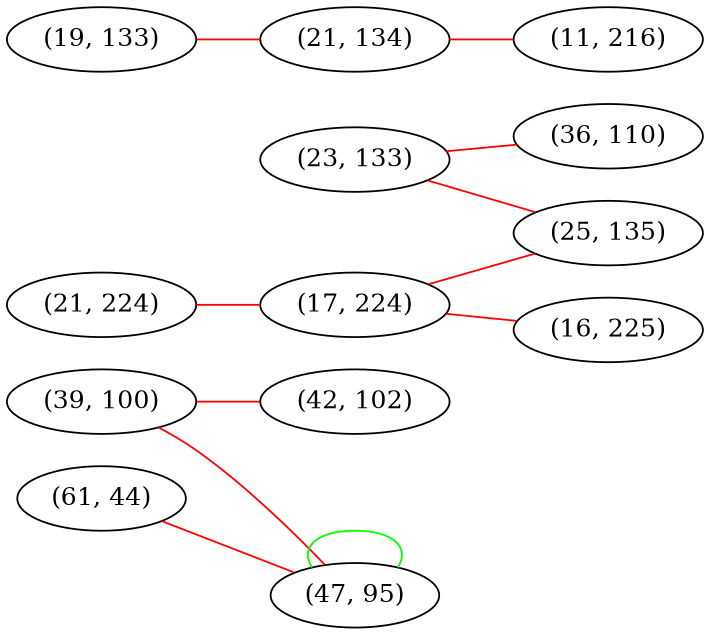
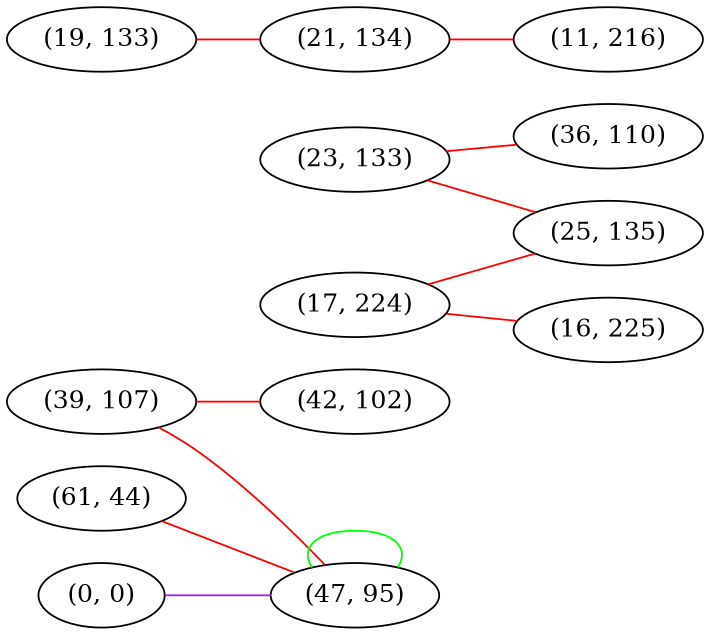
node "(21, 224)": removed
node "(39, 100)": label "(39, 100)" -> "(39, 107)"
node "(0, 0)": added
